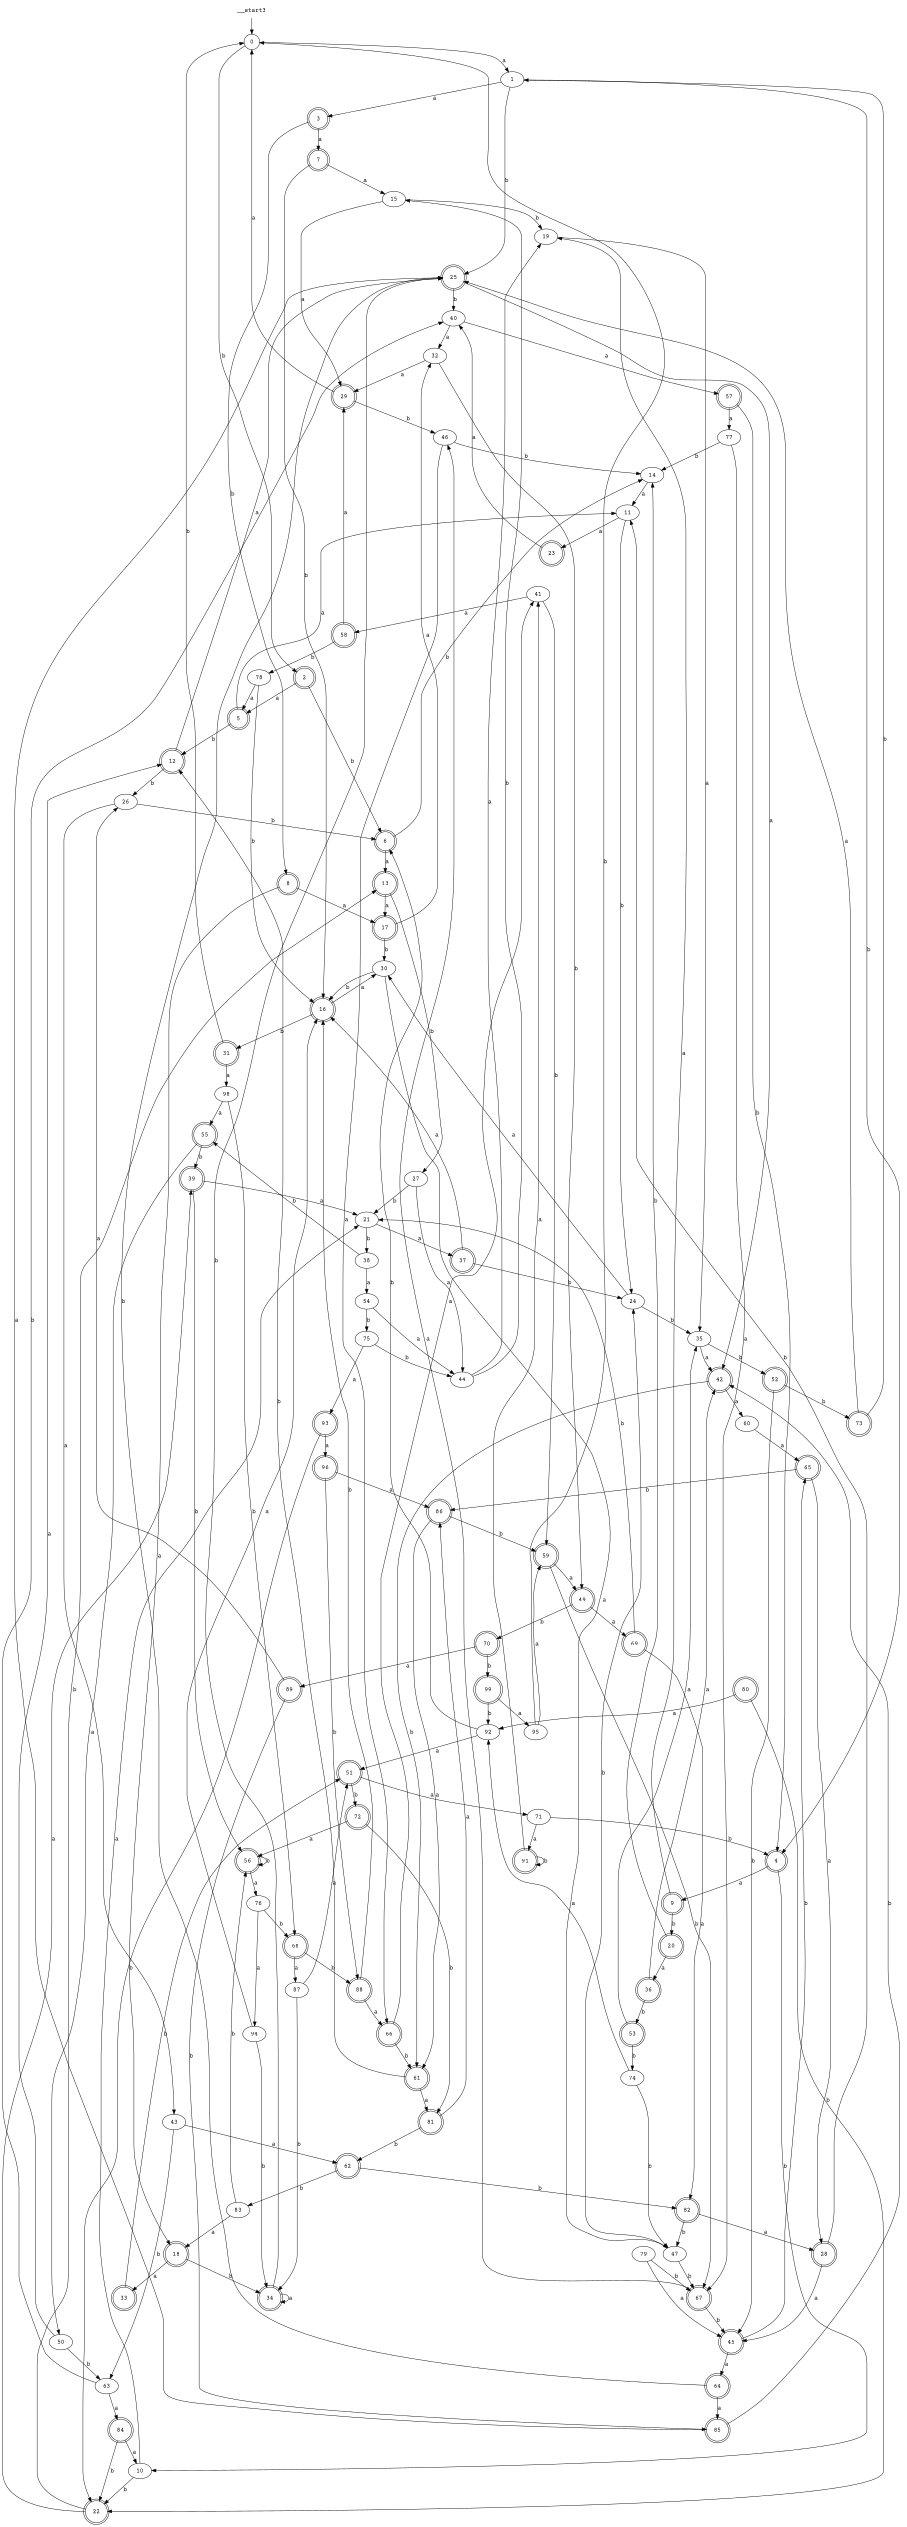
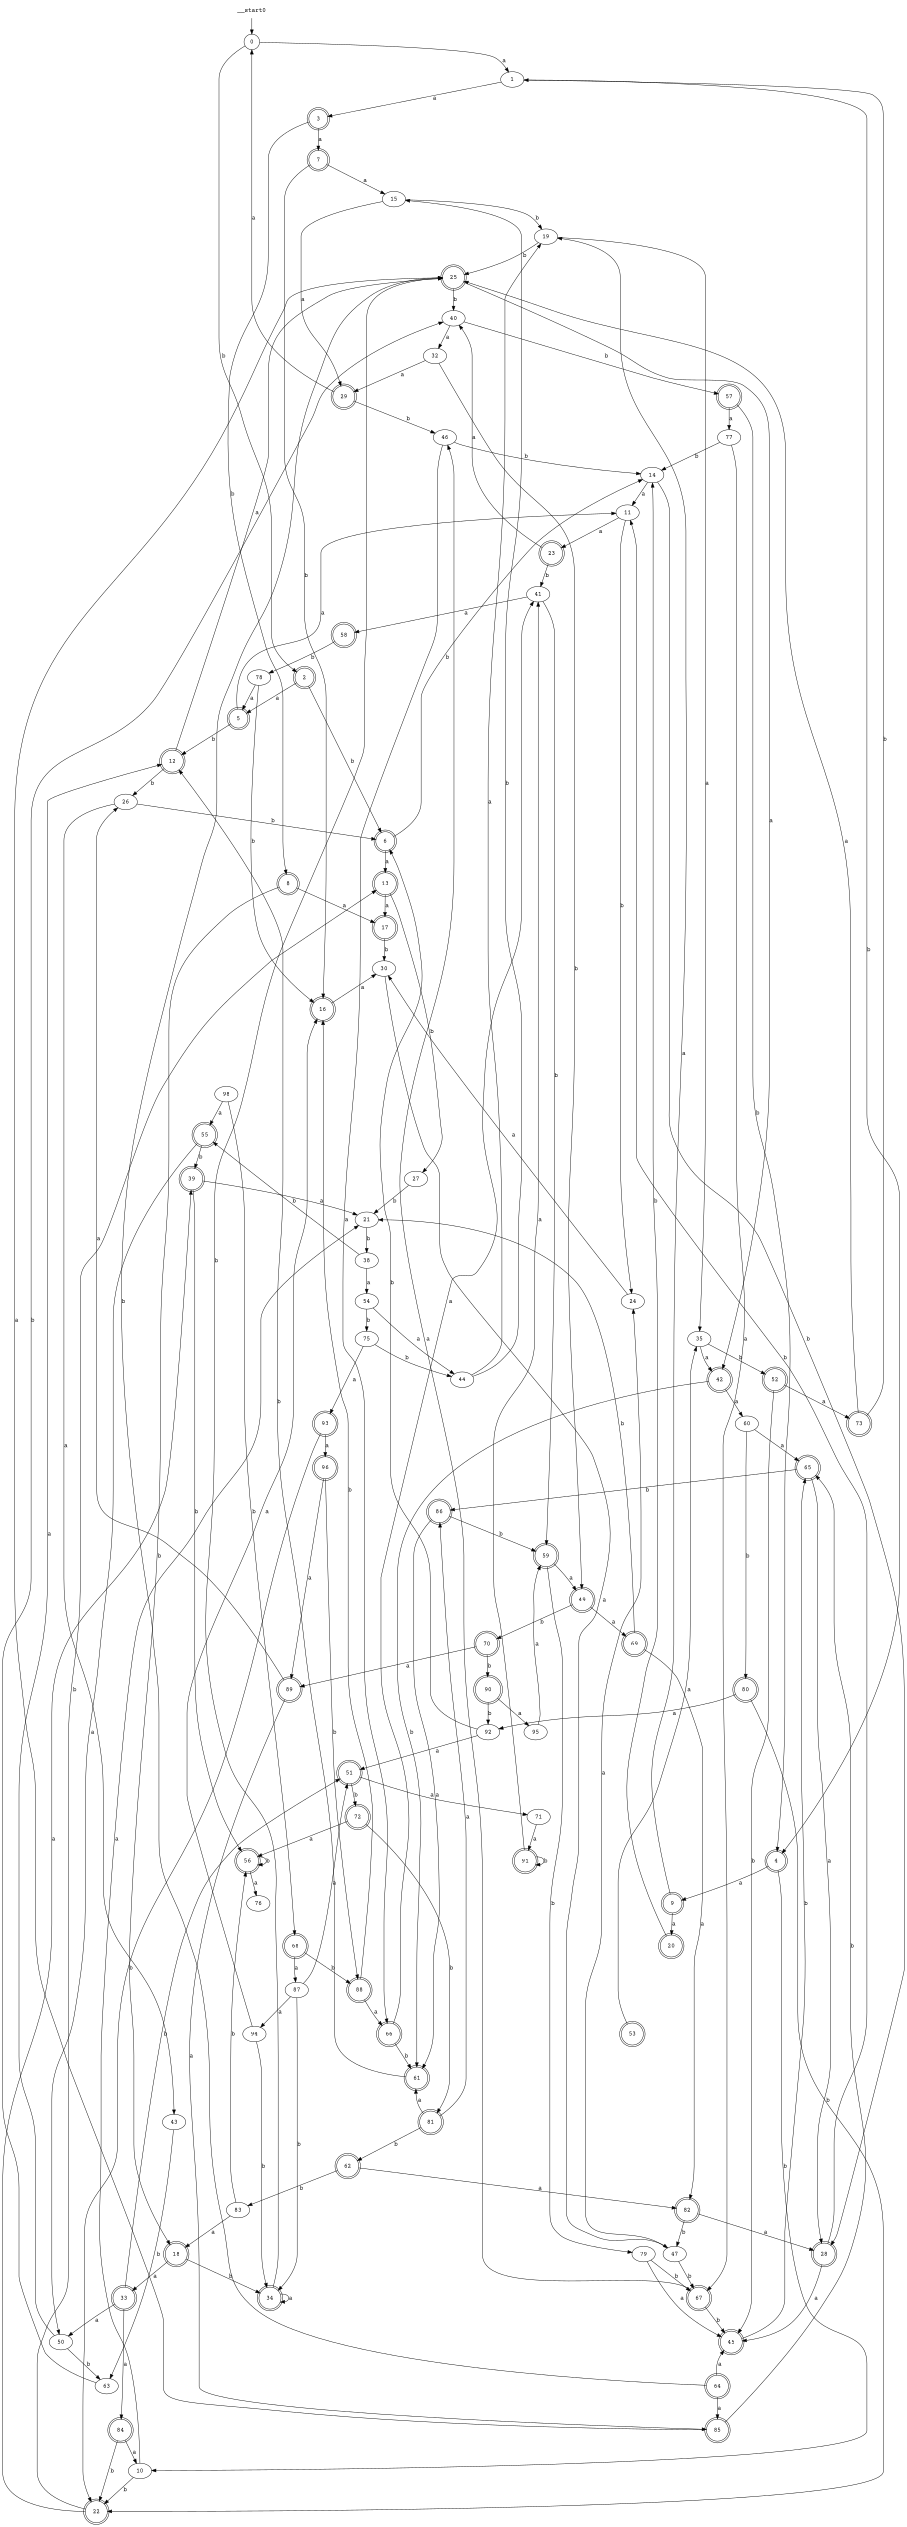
node "__start3": label "__start3" -> "__start0"
edge "1" -> "25": now "19" -> "25"
edge "40" -> "57": label "a" -> "b"
edge "58" -> "29": removed, label "a"
edge "23" -> "41": added, label "b"
edge "17" -> "32": removed, label "a"
edge "95" -> "0": removed, label "b"
edge "30" -> "16": removed, label "b"
node "31": removed
node "37": removed
edge "27" -> "44": removed, label "a"
edge "24" -> "35": removed, label "b"
edge "14" -> "28": added, label "b"
edge "52" -> "73": label "b" -> "a"
edge "96" -> "86": now "96" -> "89"
edge "60" -> "80": added, label "b"
edge "8" -> "18": label "a" -> "b"
node "99": label "99" -> "90"
edge "47" -> "24": label "b" -> "a"
edge "71" -> "4": removed, label "b"
edge "85" -> "42": now "85" -> "65"
edge "59" -> "67": now "59" -> "79"
edge "76" -> "68": removed, label "b"
edge "9" -> "20": label "b" -> "a"
edge "76" -> "94": now "87" -> "94"
node "36": removed
edge "89" -> "85": label "b" -> "a"
node "74": removed
edge "61" -> "81": reversed
edge "43" -> "62": removed, label "a"
edge "62" -> "82": label "b" -> "a"
edge "33" -> "50": added, label "a"
edge "45" -> "64": reversed
edge "63" -> "84": now "33" -> "84"
